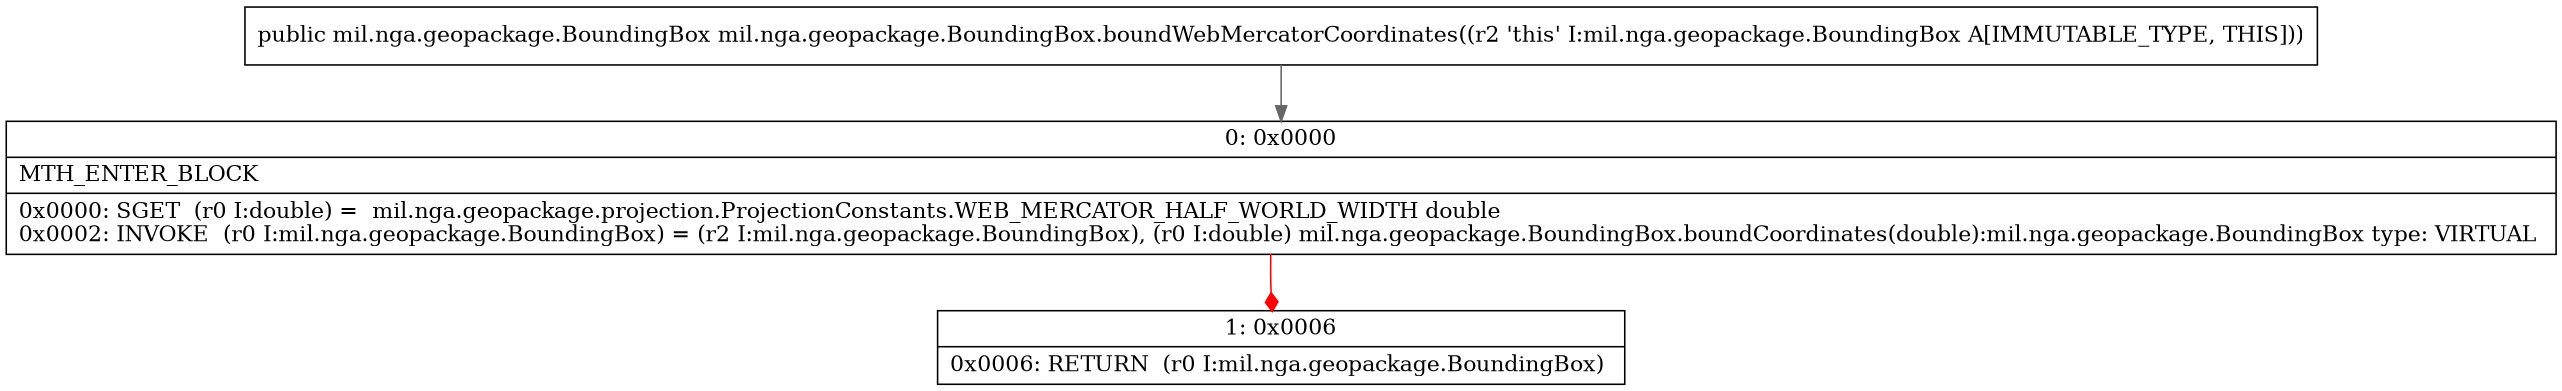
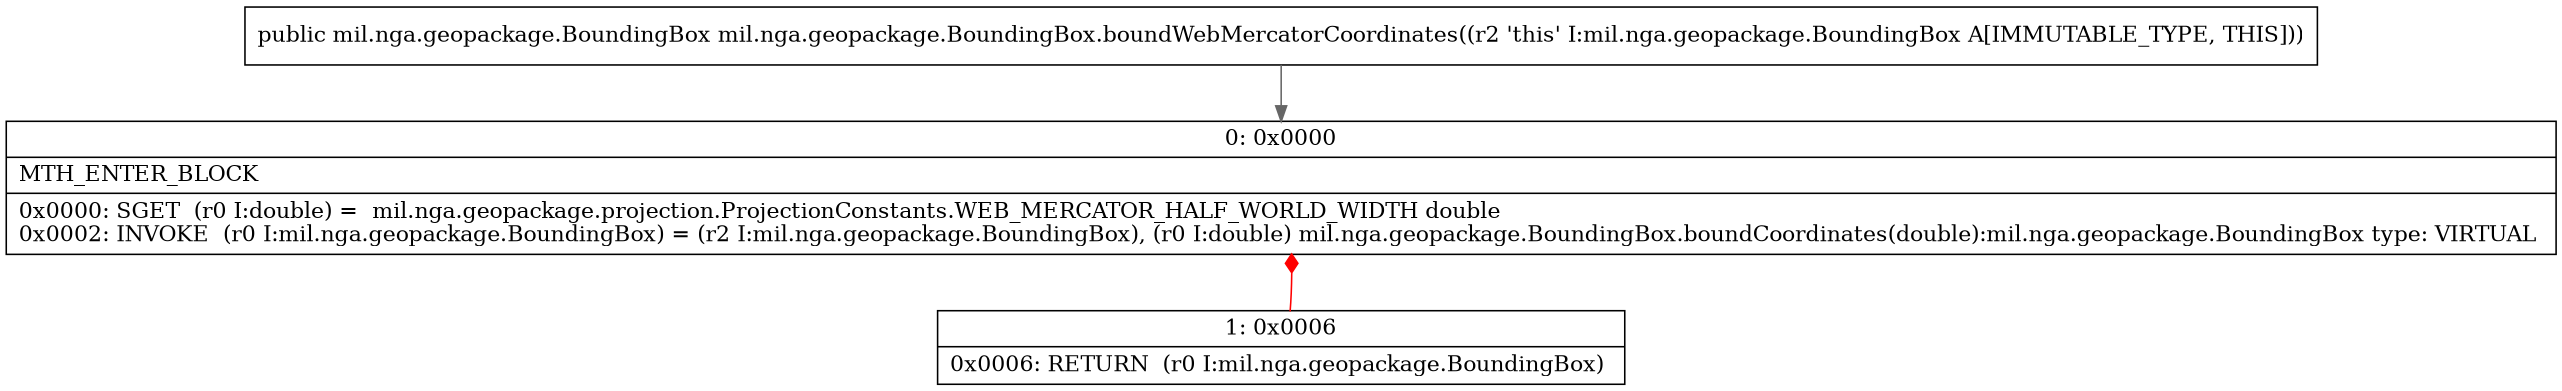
edge "0: 0x0000" -> "1: 0x0006": reversed
